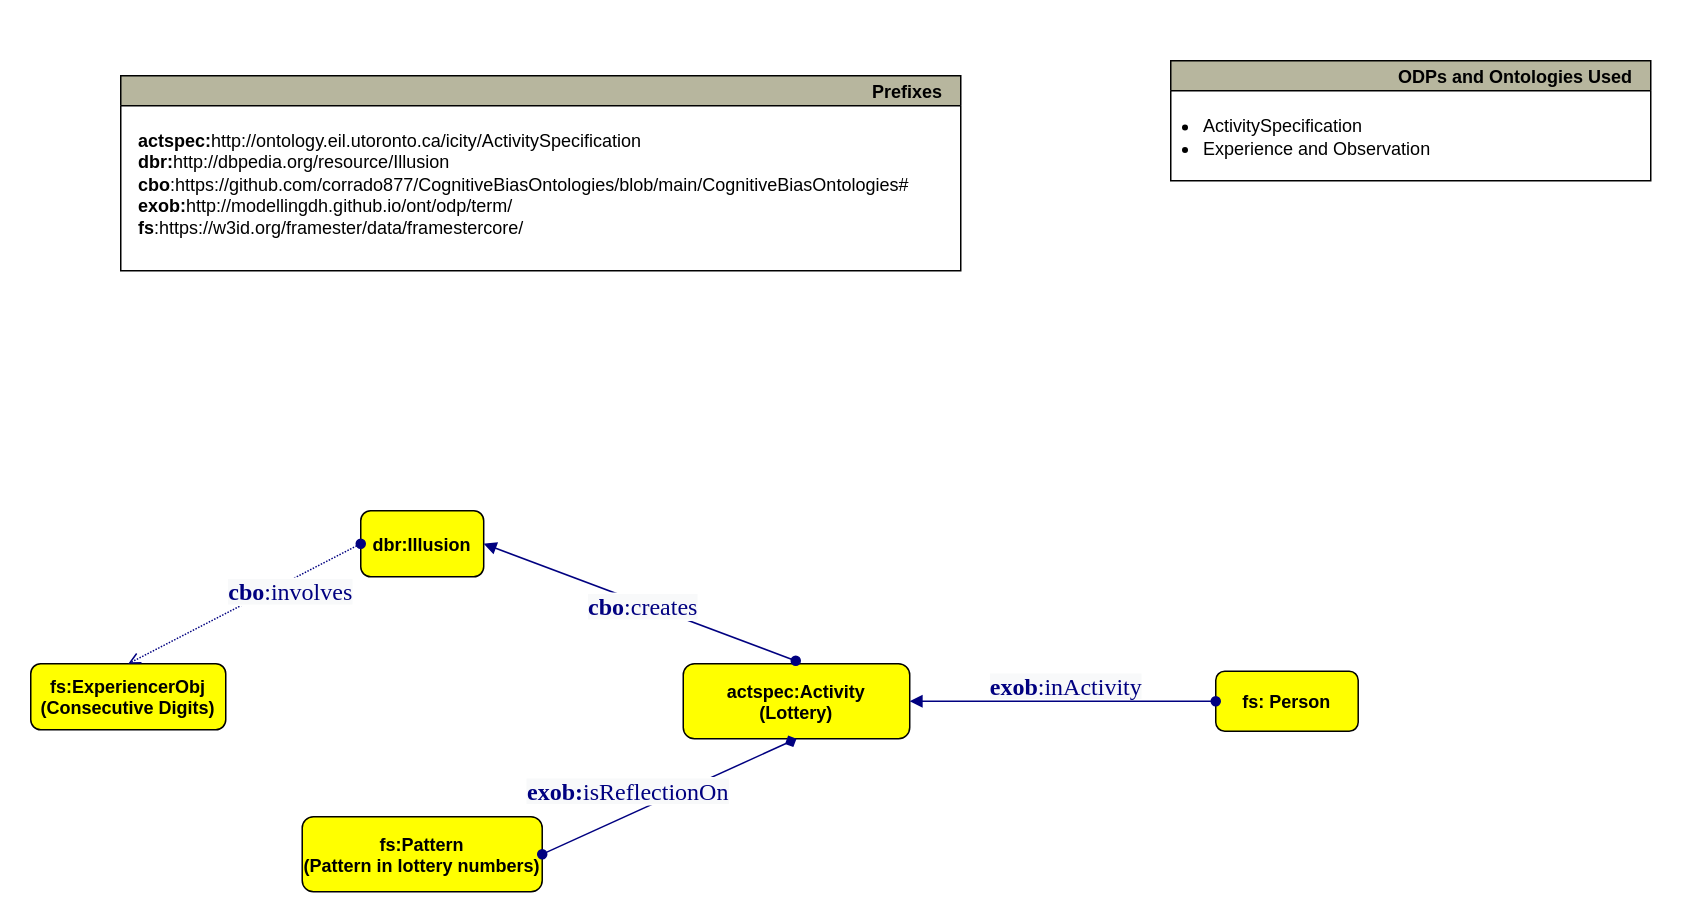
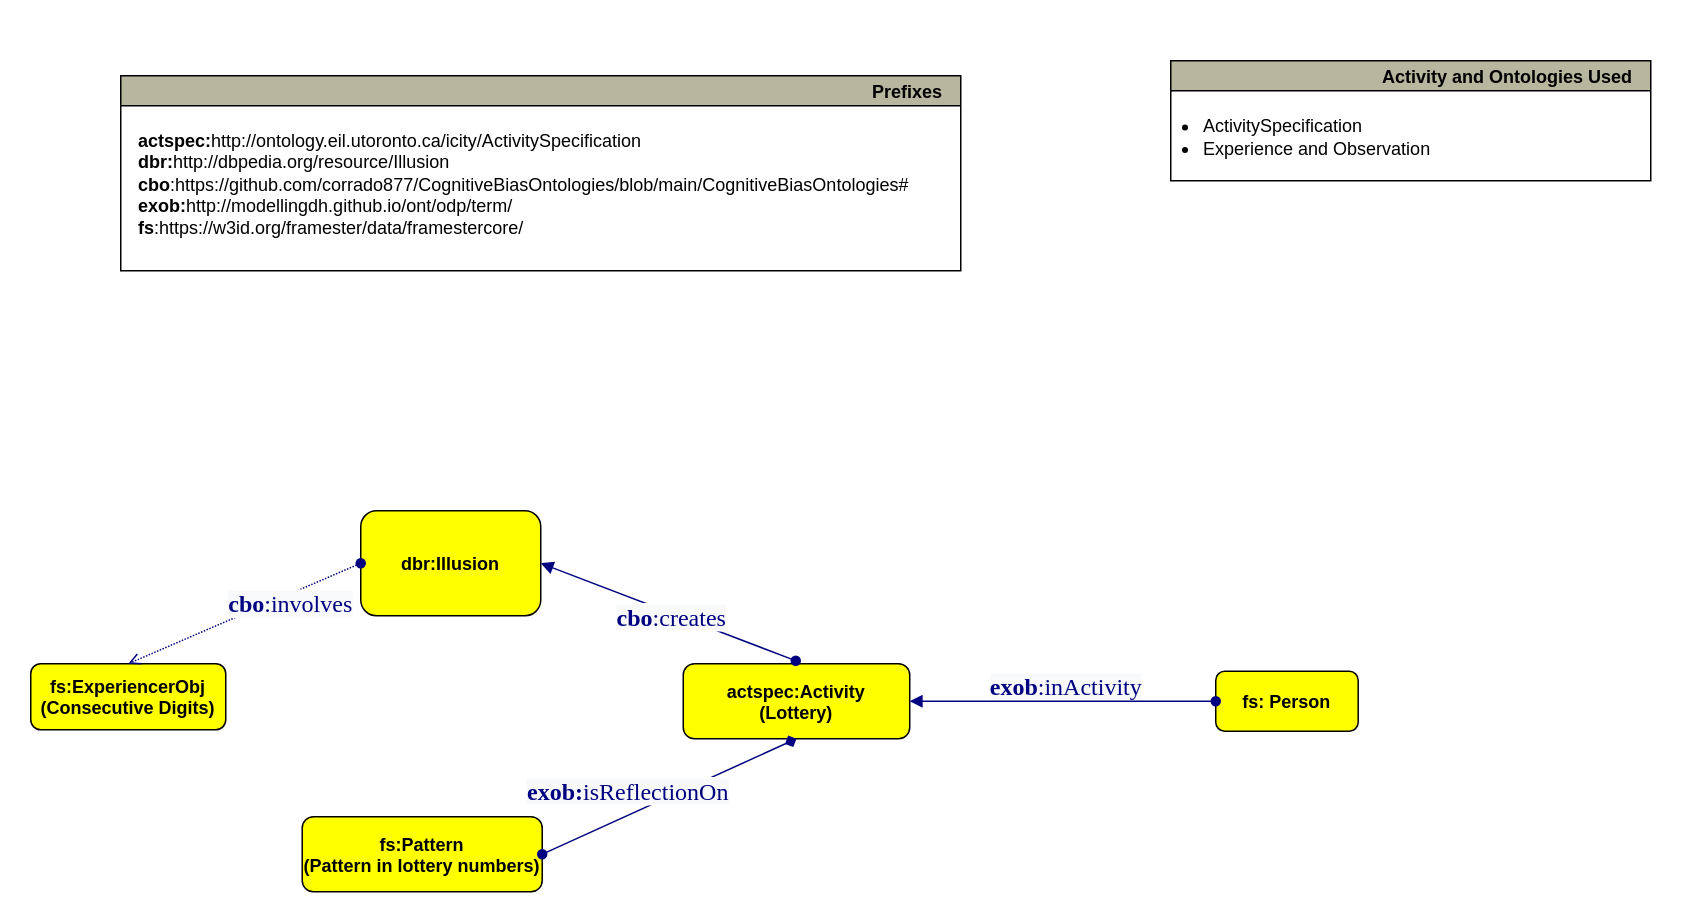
node "ODPs and Ontologies Used": label "ODPs and Ontologies Used" -> "Activity and Ontologies Used"
node "dbr:Illusion": size 123x66 -> 180x105
